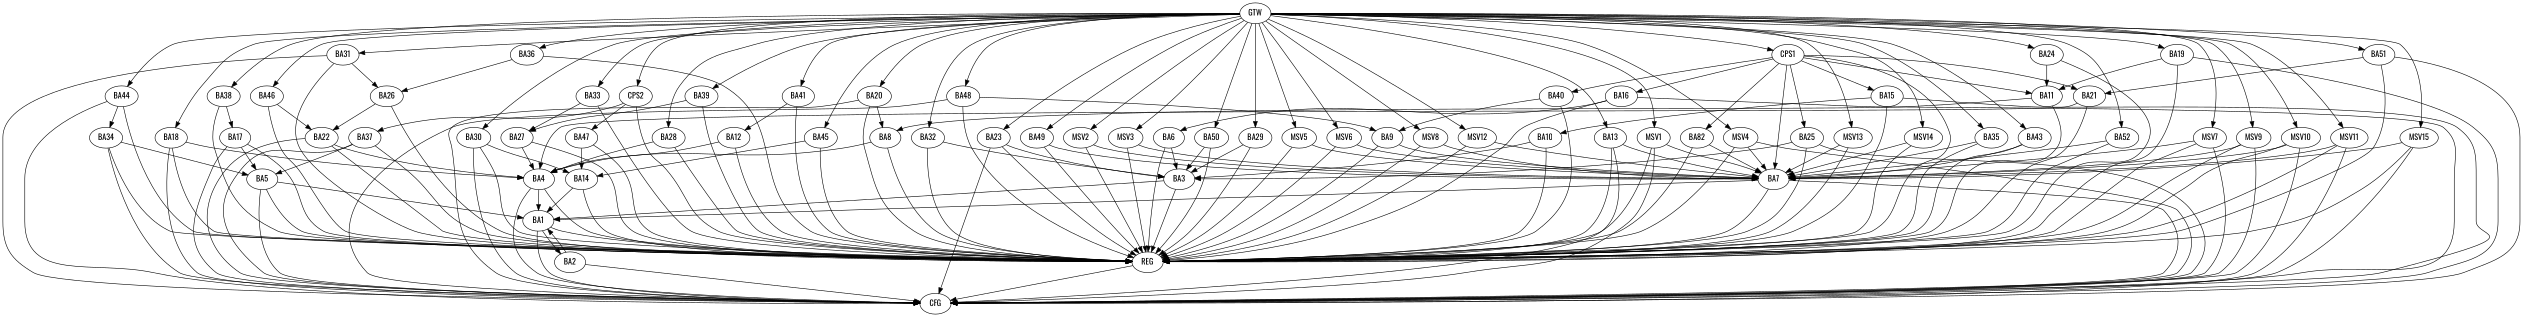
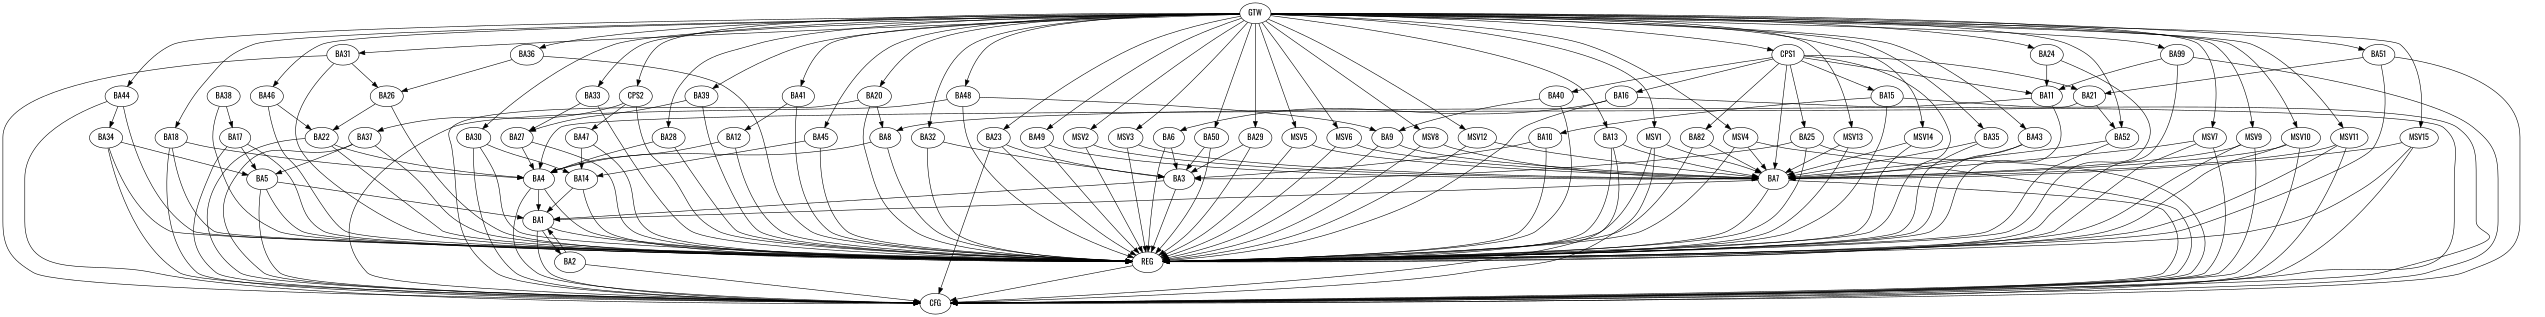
edge "GTW" -> "BA38": removed
node "BA19": label "BA19" -> "BA99"
edge "BA21" -> "REG": now "BA21" -> "BA52"
